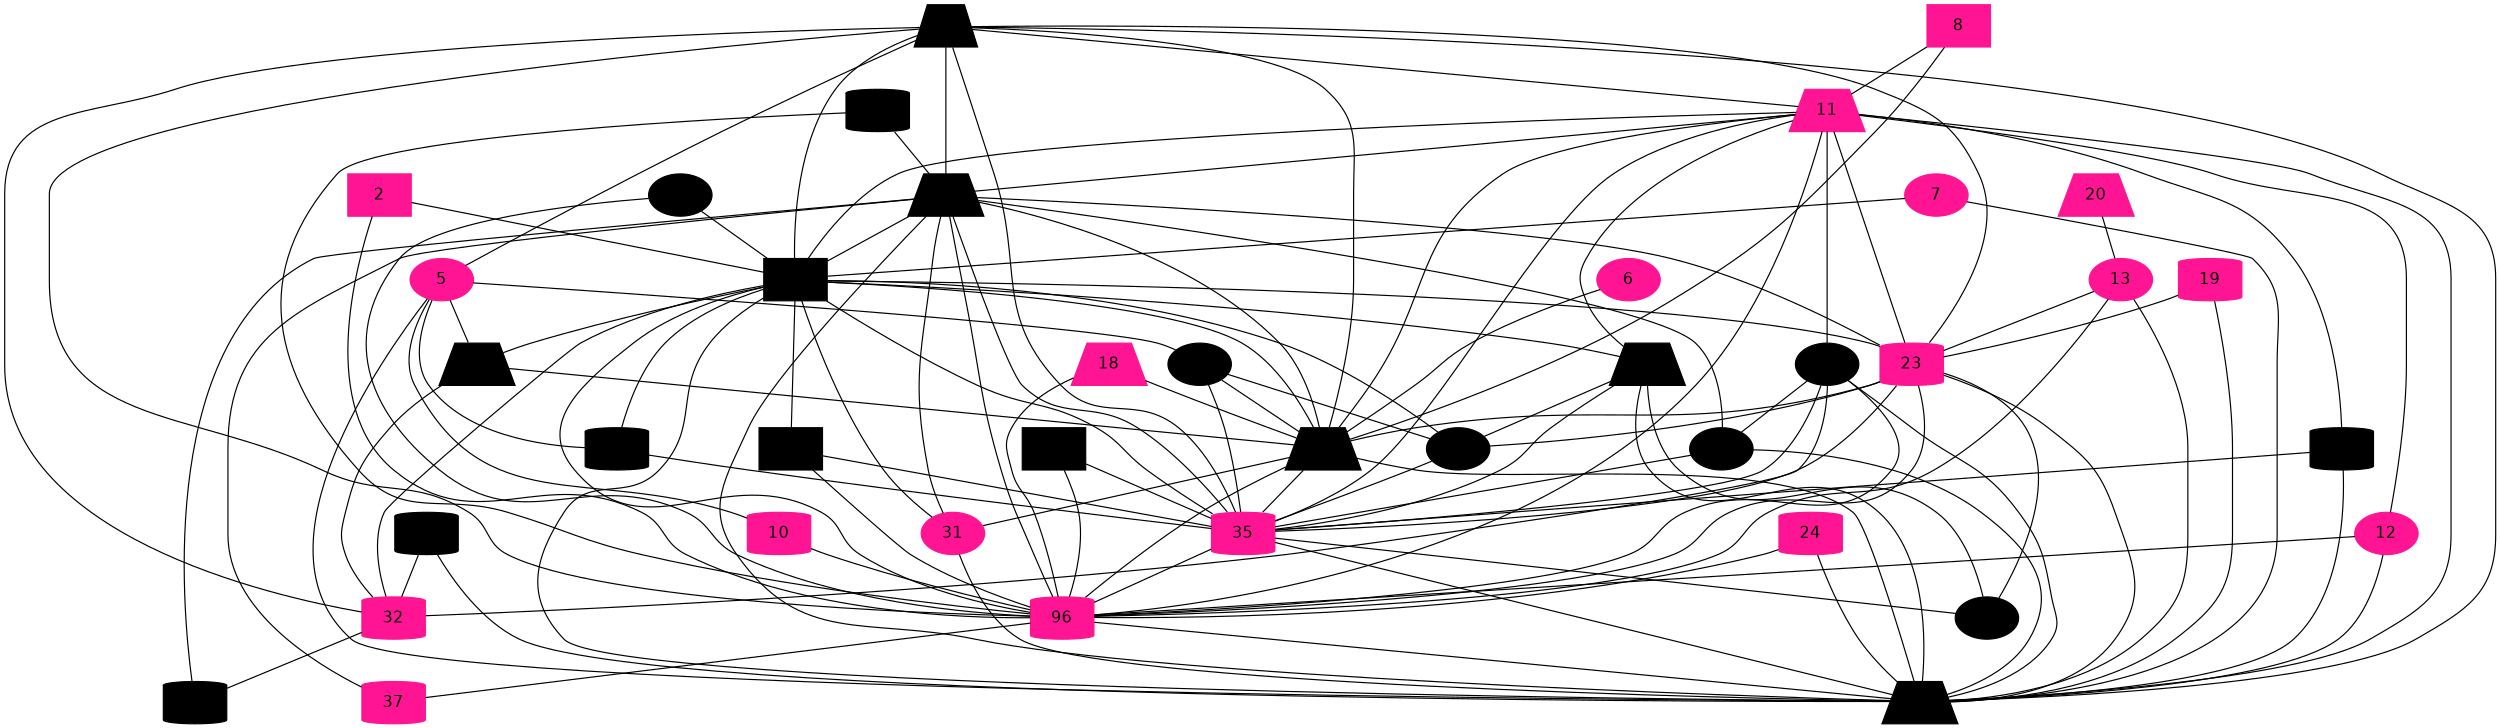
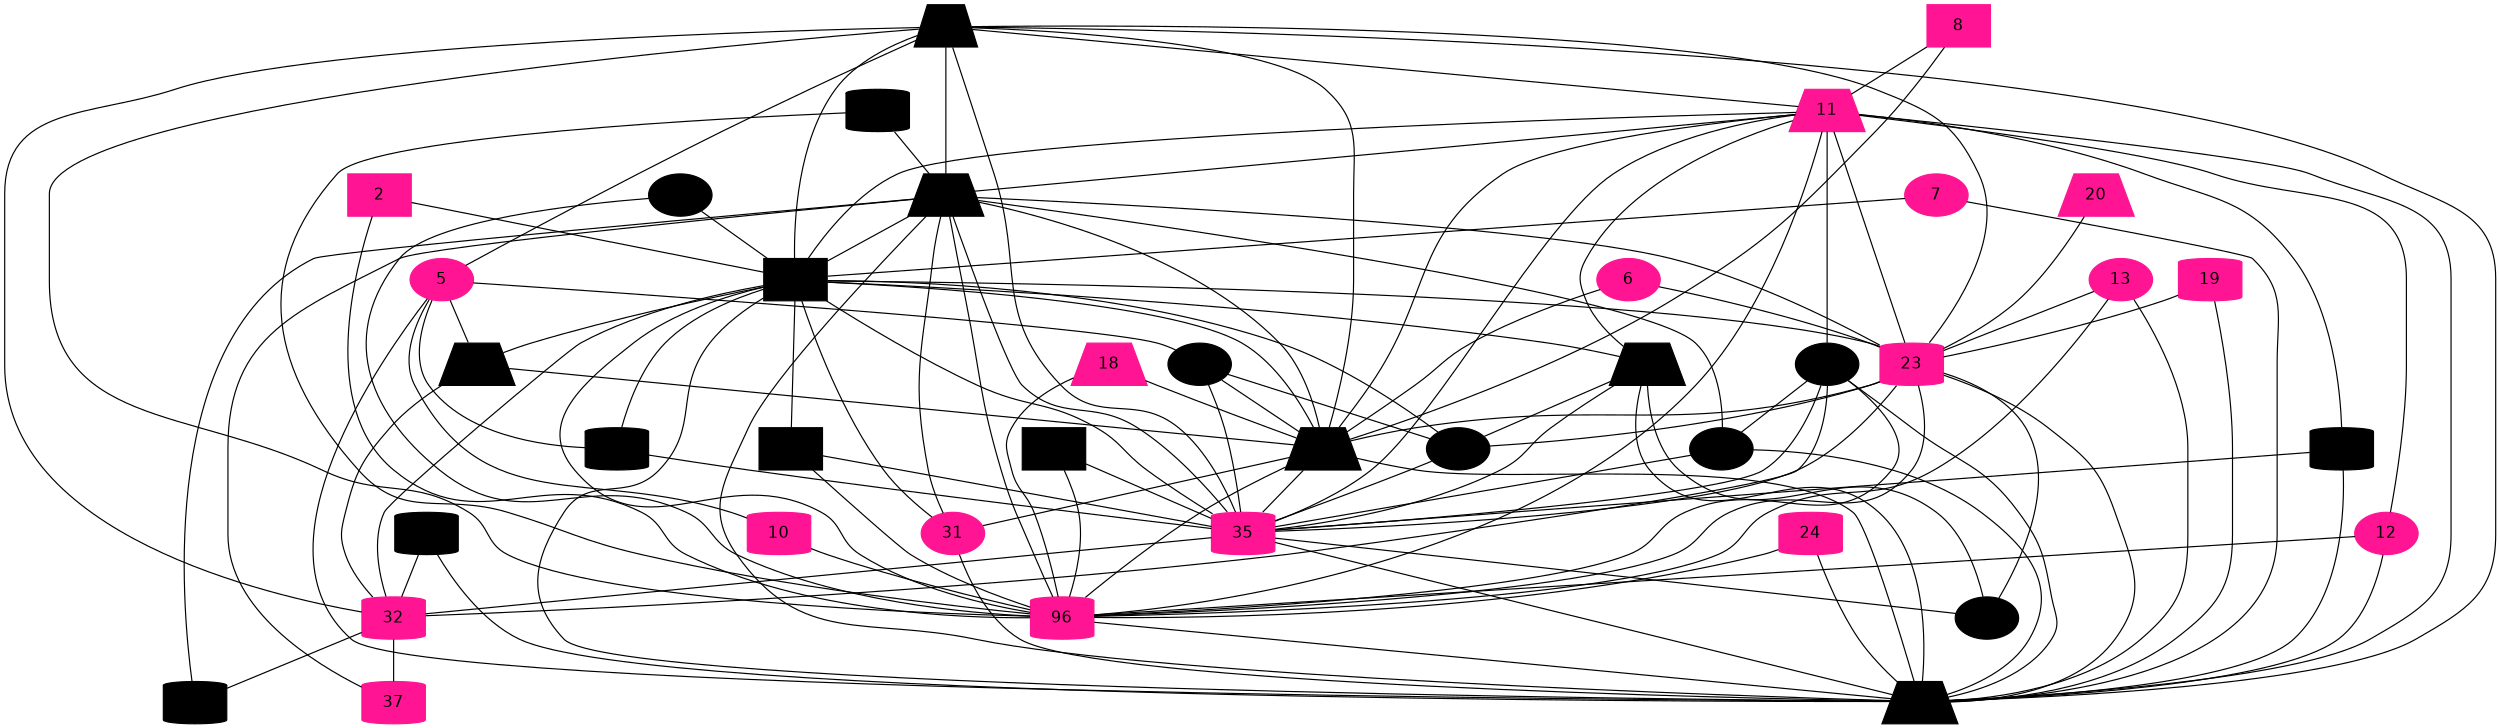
edge "20" -- "13": now "20" -- "23"
edge "6" -- "23": added
edge "35" -- "96": now "35" -- "32"
edge "96" -- "37": now "32" -- "37"
